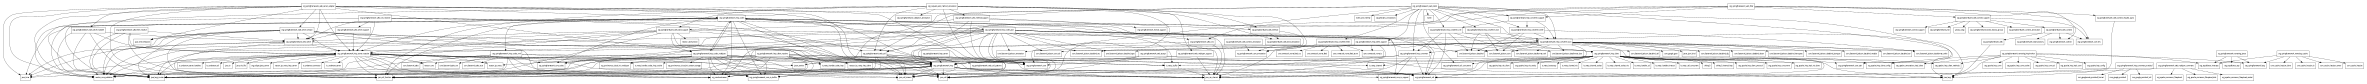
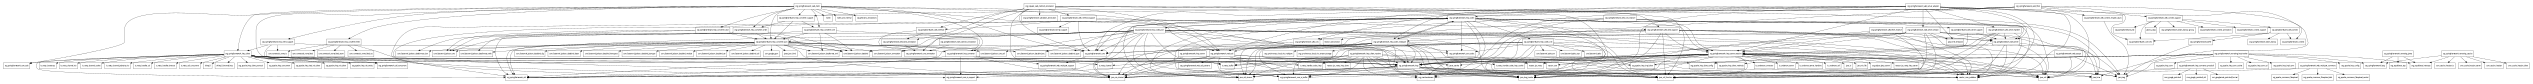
edge "org_springframework_web_cors_reactive" -> "reactor_core_publisher": now "org_springframework_http_codec_xml" -> "reactor_core_publisher"
node "org_springframework_web": label "org_springframework_web" -> "org_springframework_buffer"
edge "org_springframework_web_multipart_support" -> "org_springframework_core": reversed
node "io_netty_channel_socket_nio": label "io_netty_channel_socket_nio" -> "io_netty_channel_jetbrains_nio"
node "org_apache_annotations_impl_client": label "org_apache_annotations_impl_client" -> "org_apache_http_impl_client"
edge "io_netty_buffer" -> "java_nio_charset": now "org_springframework_http_codec_xml" -> "java_nio_charset"
